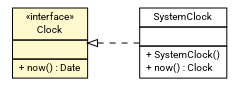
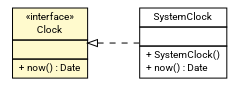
node "SystemClock": text "+ now() : Clock" -> "+ now() : Date"
